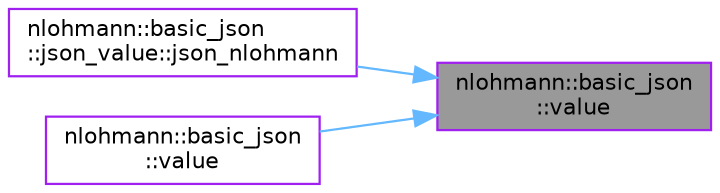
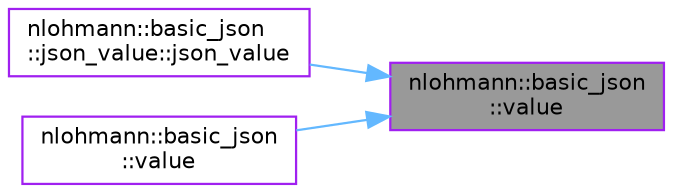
node "nlohmann::basic_json ::json_value::json_nlohmann": label "nlohmann::basic_json ::json_value::json_nlohmann" -> "nlohmann::basic_json ::json_value::json_value"
